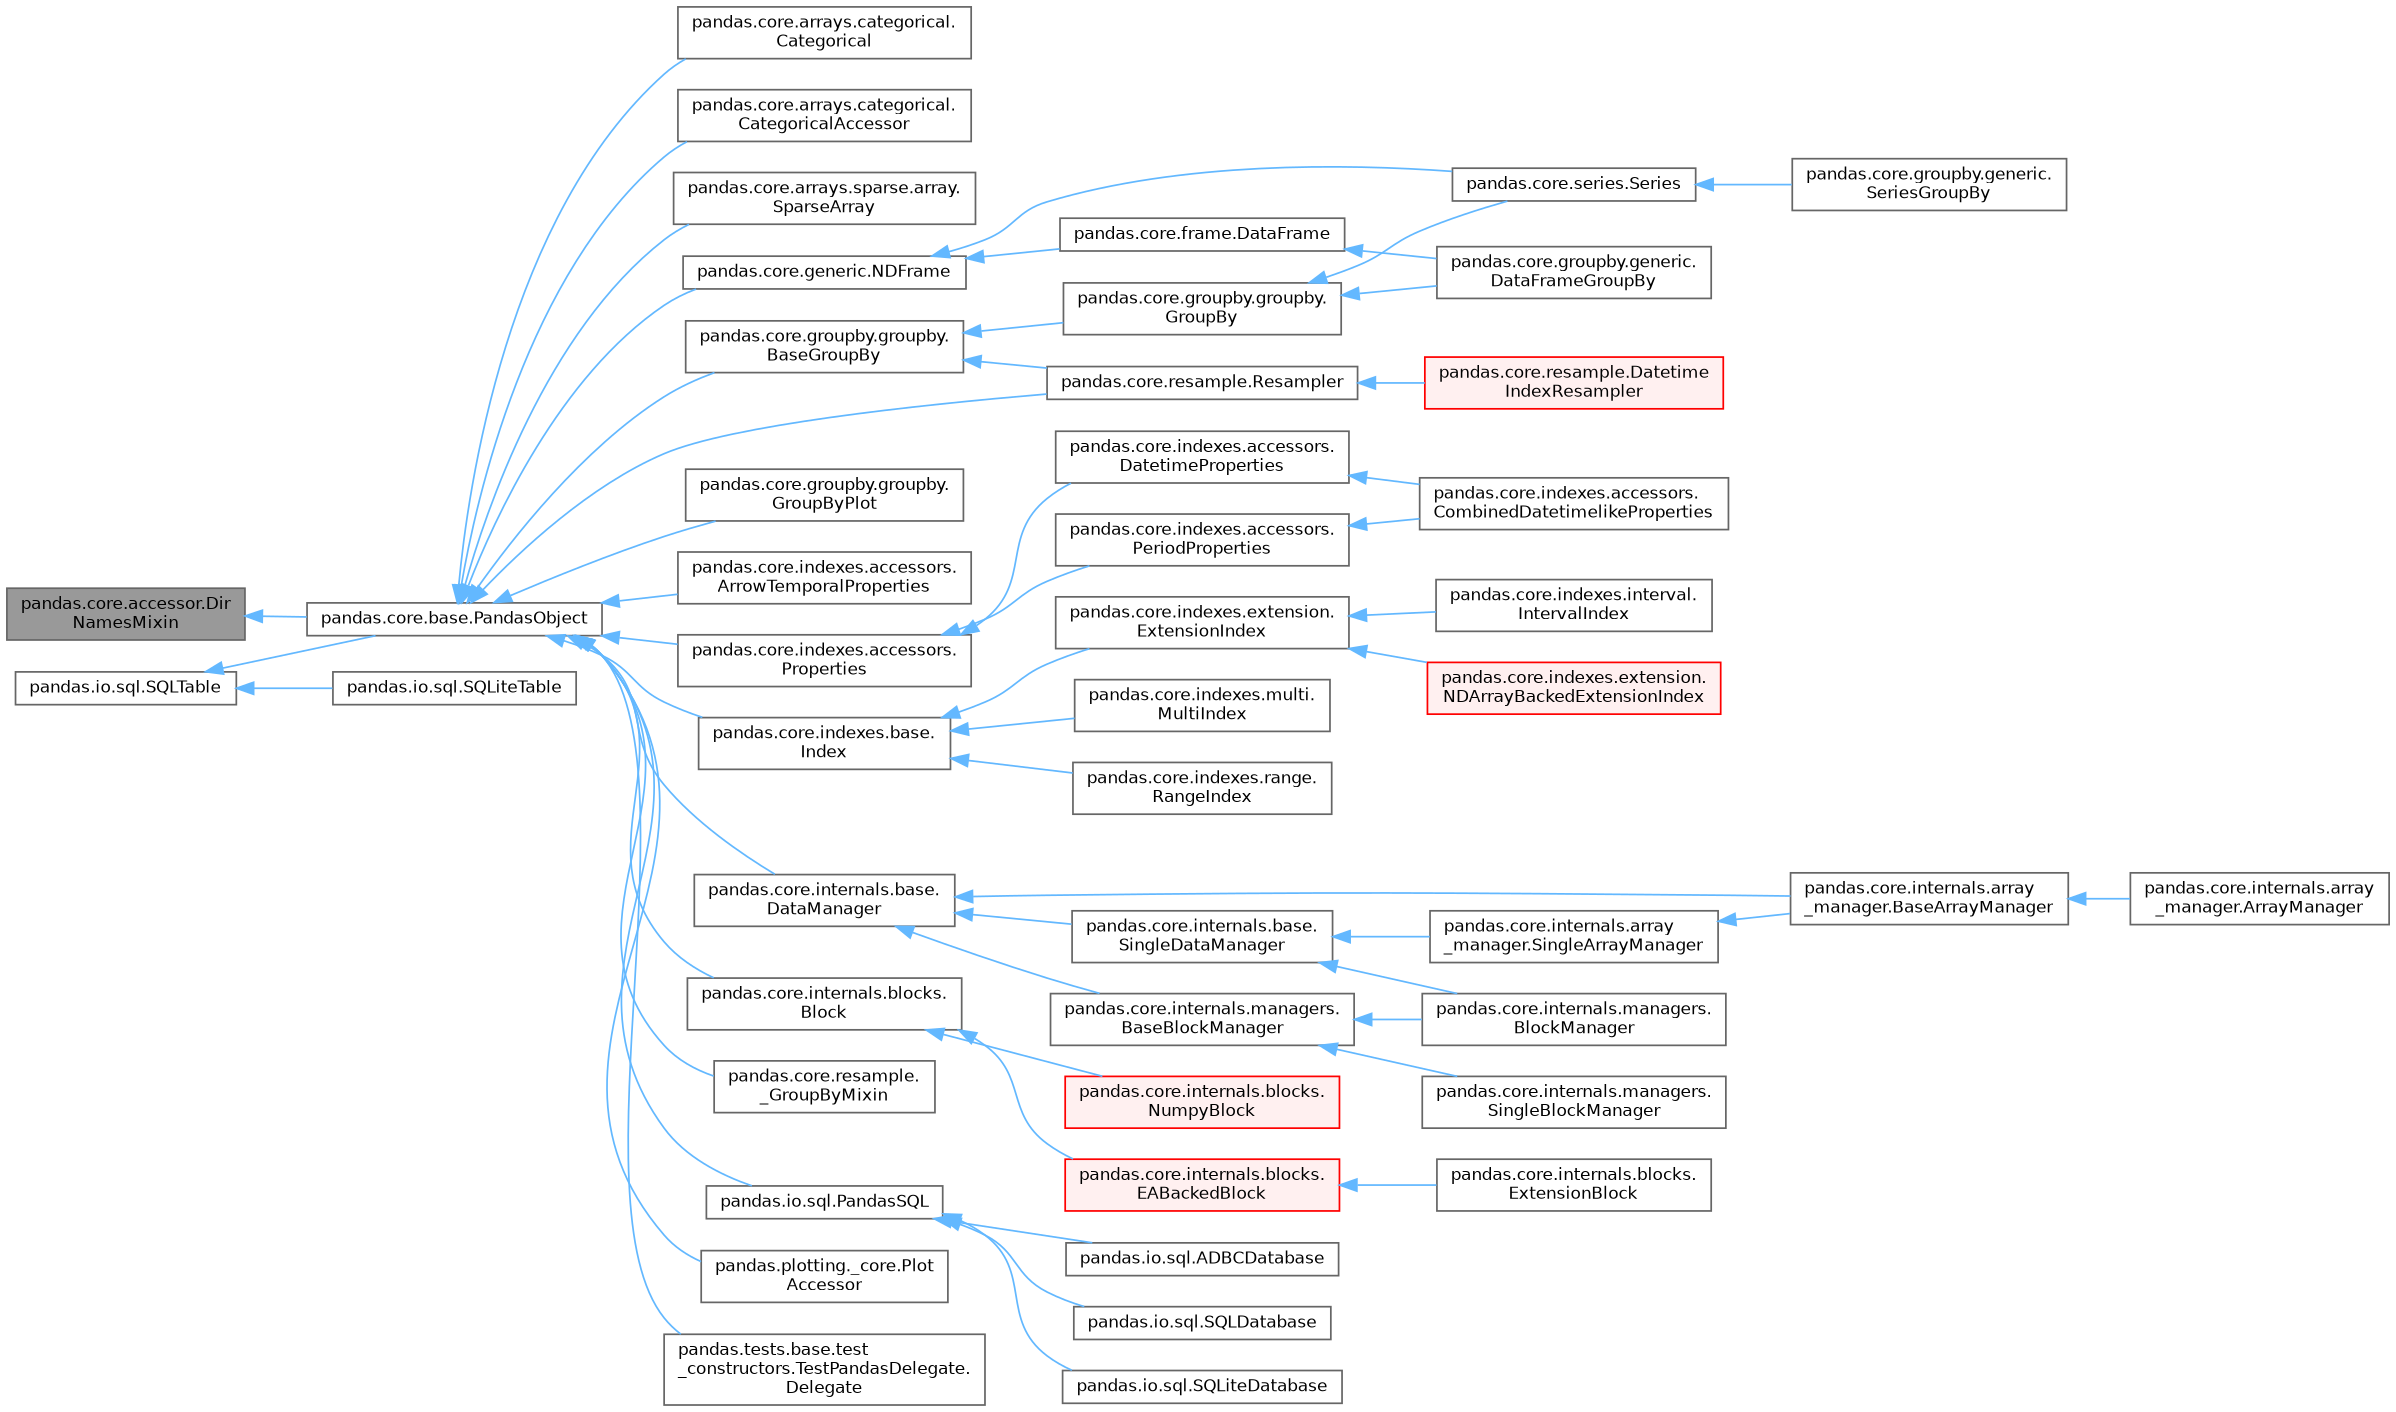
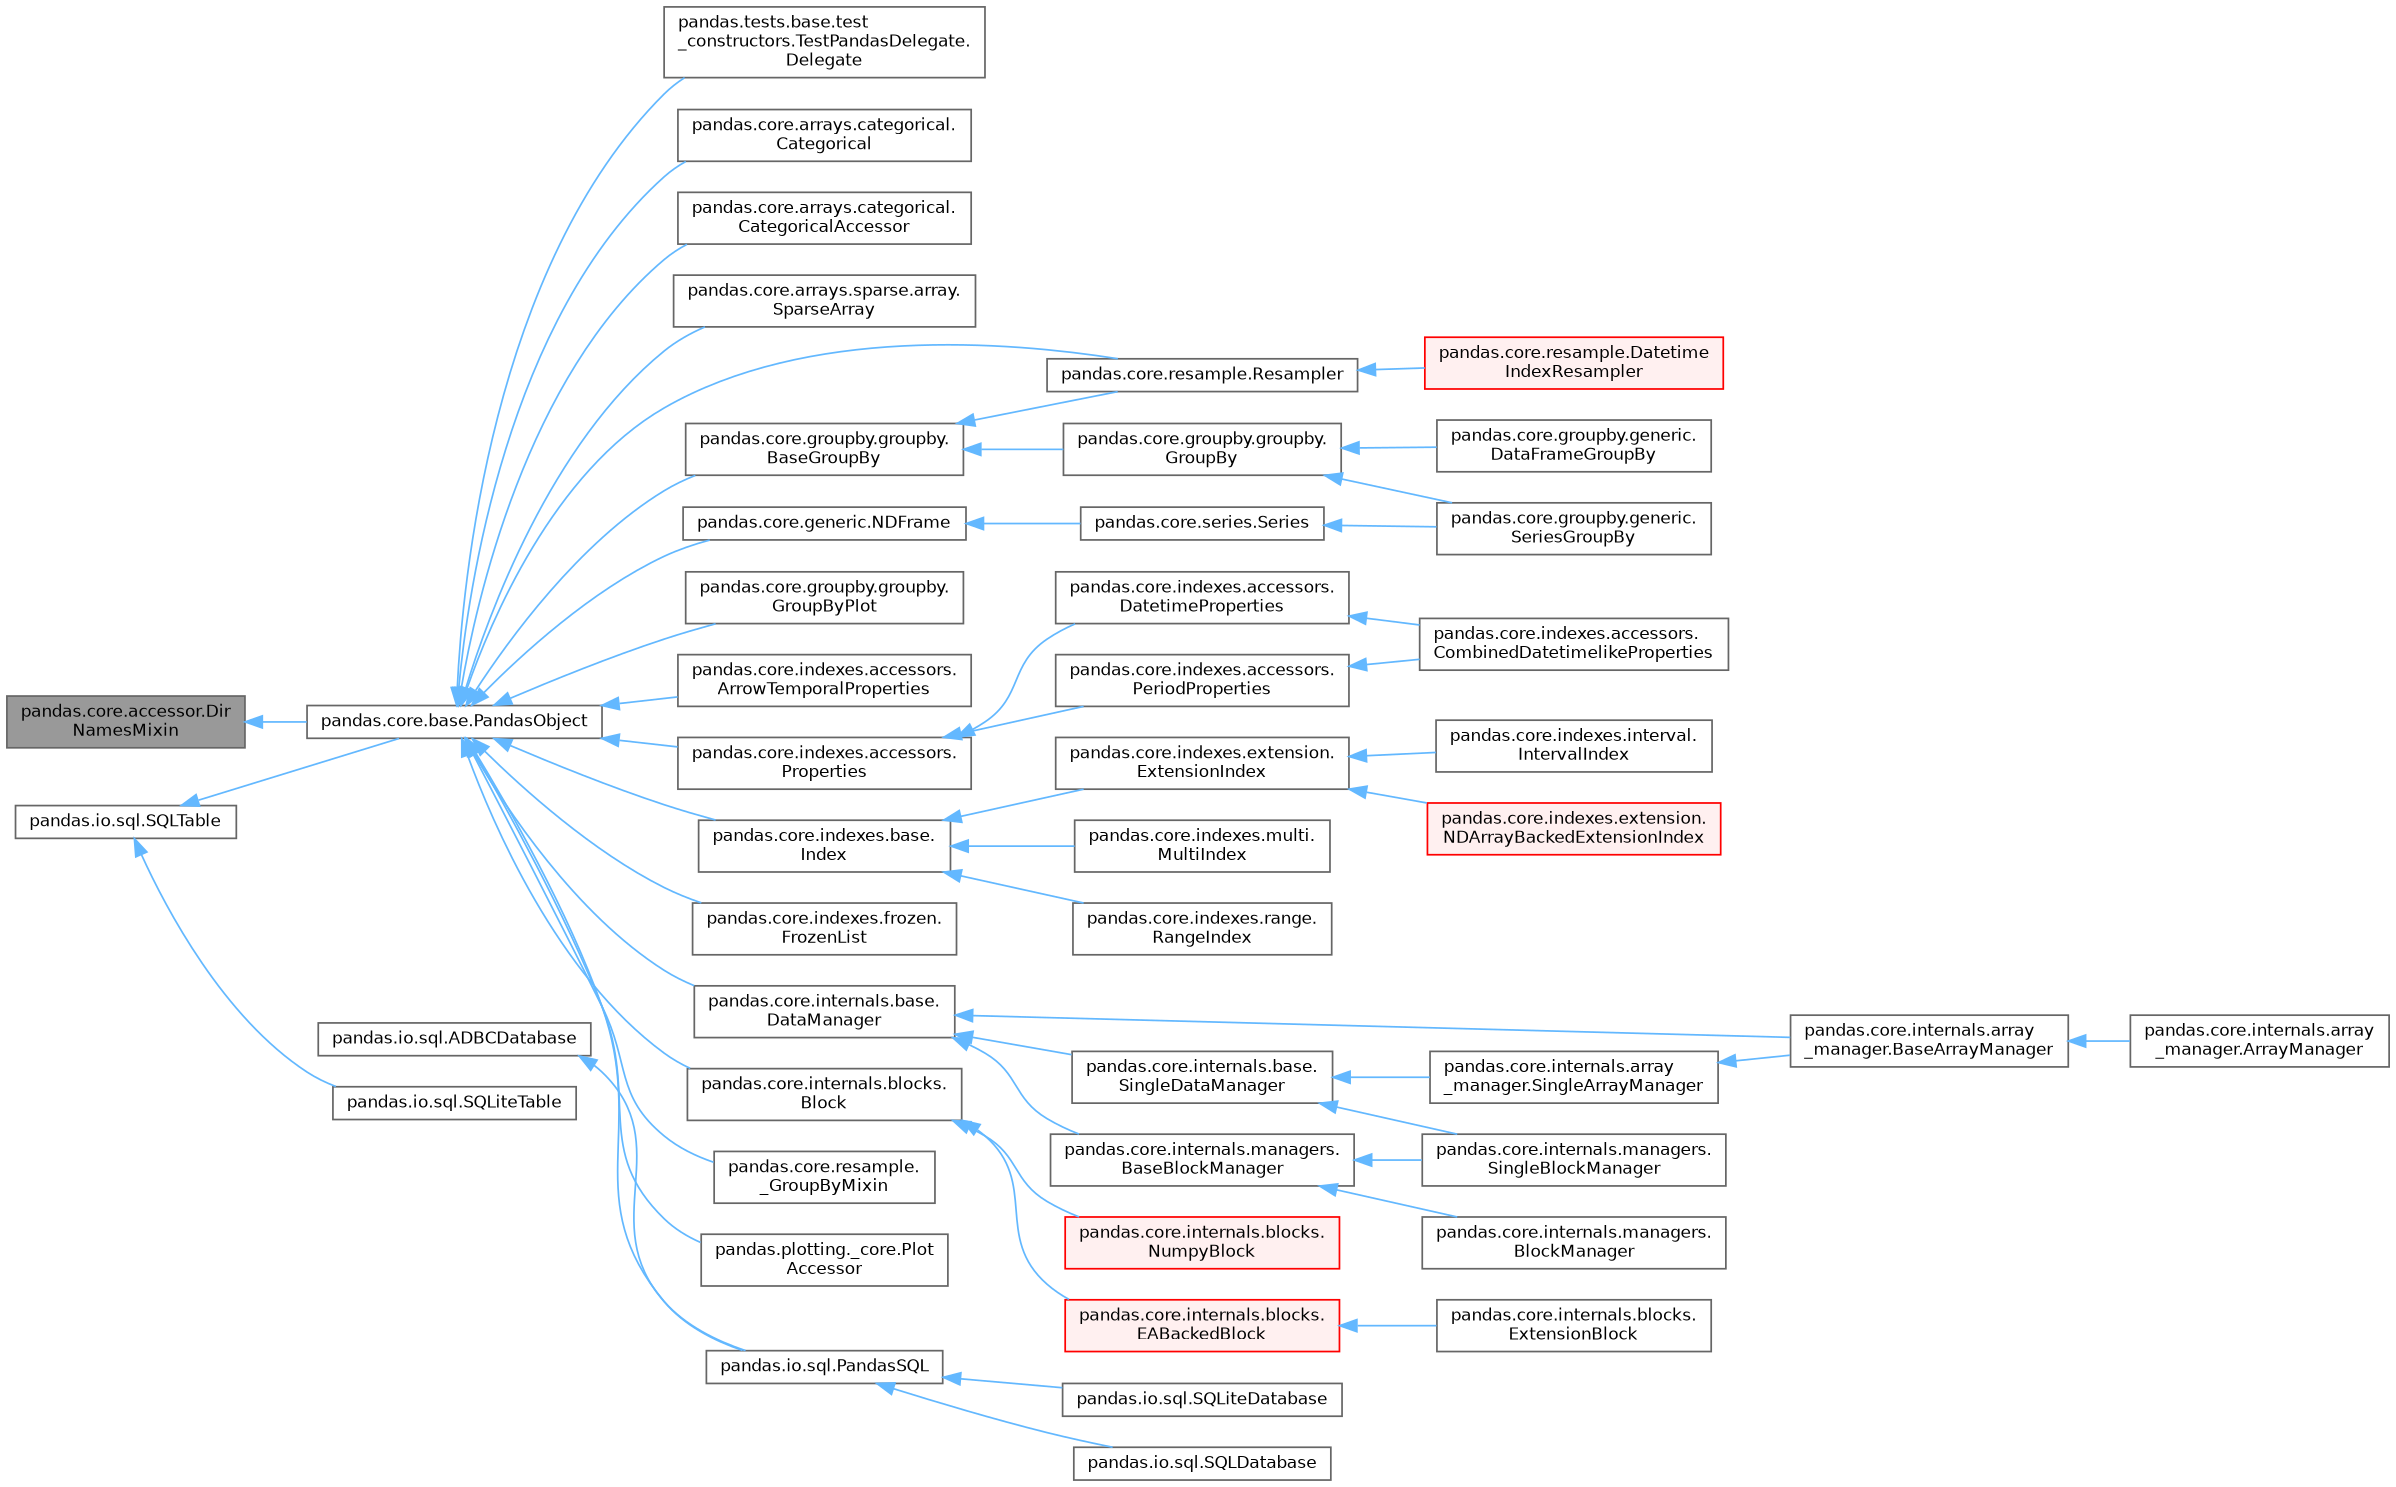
edge "pandas.core.series.Series" -> "pandas.core.groupby.groupby. GroupBy": now "pandas.core.groupby.generic. SeriesGroupBy" -> "pandas.core.groupby.groupby. GroupBy"
node "pandas.core.frame.DataFrame": removed
node "pandas.core.indexes.frozen. FrozenList": added
edge "pandas.core.internals.managers. BlockManager" -> "pandas.core.internals.base. SingleDataManager": now "pandas.core.internals.managers. SingleBlockManager" -> "pandas.core.internals.base. SingleDataManager"
edge "pandas.io.sql.ADBCDatabase" -> "pandas.io.sql.PandasSQL": reversed
